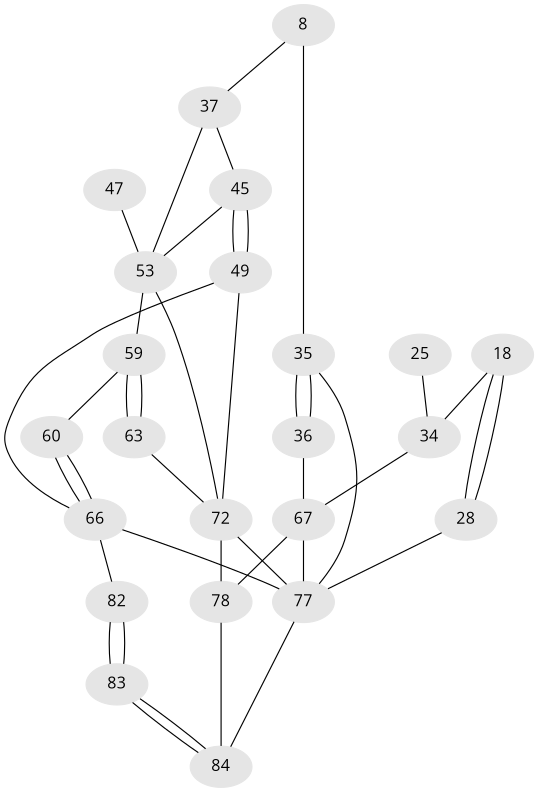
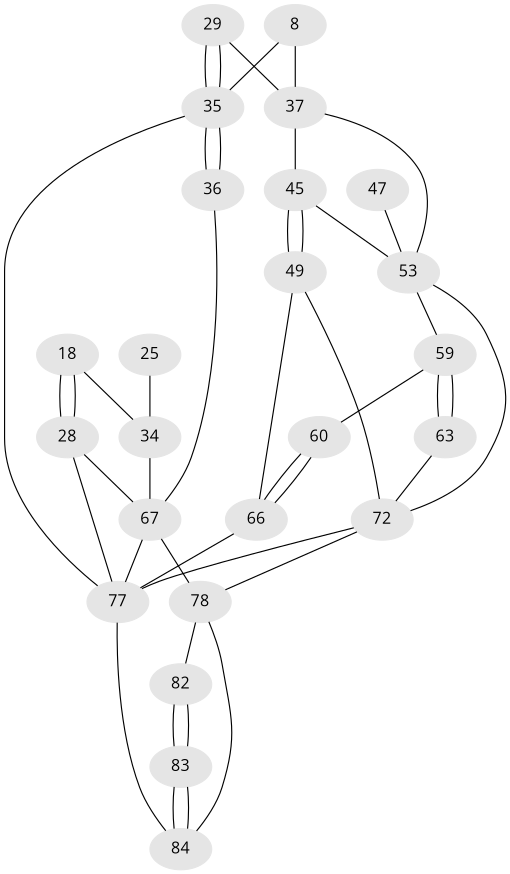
node "29": added
edge "28" -- "67": added
edge "66" -- "82": now "78" -- "82"
